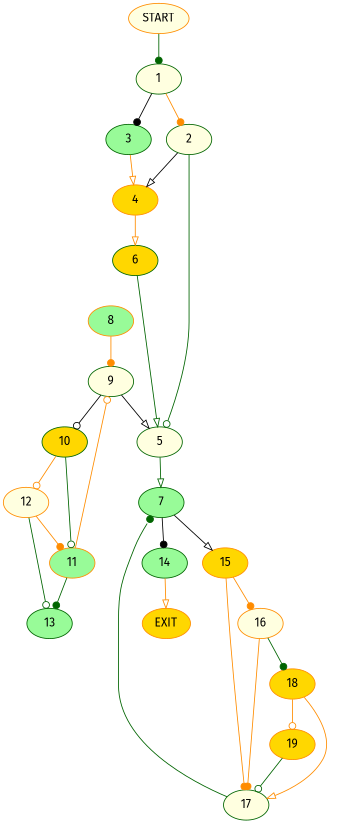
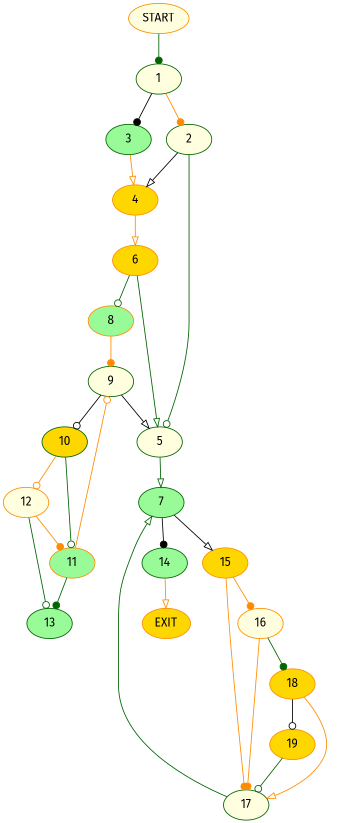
node "6": color darkgreen -> darkorange
edge "6" -> "8": added
edge "17" -> "7": arrowhead dot -> onormal
edge "18" -> "19": color darkorange -> black
